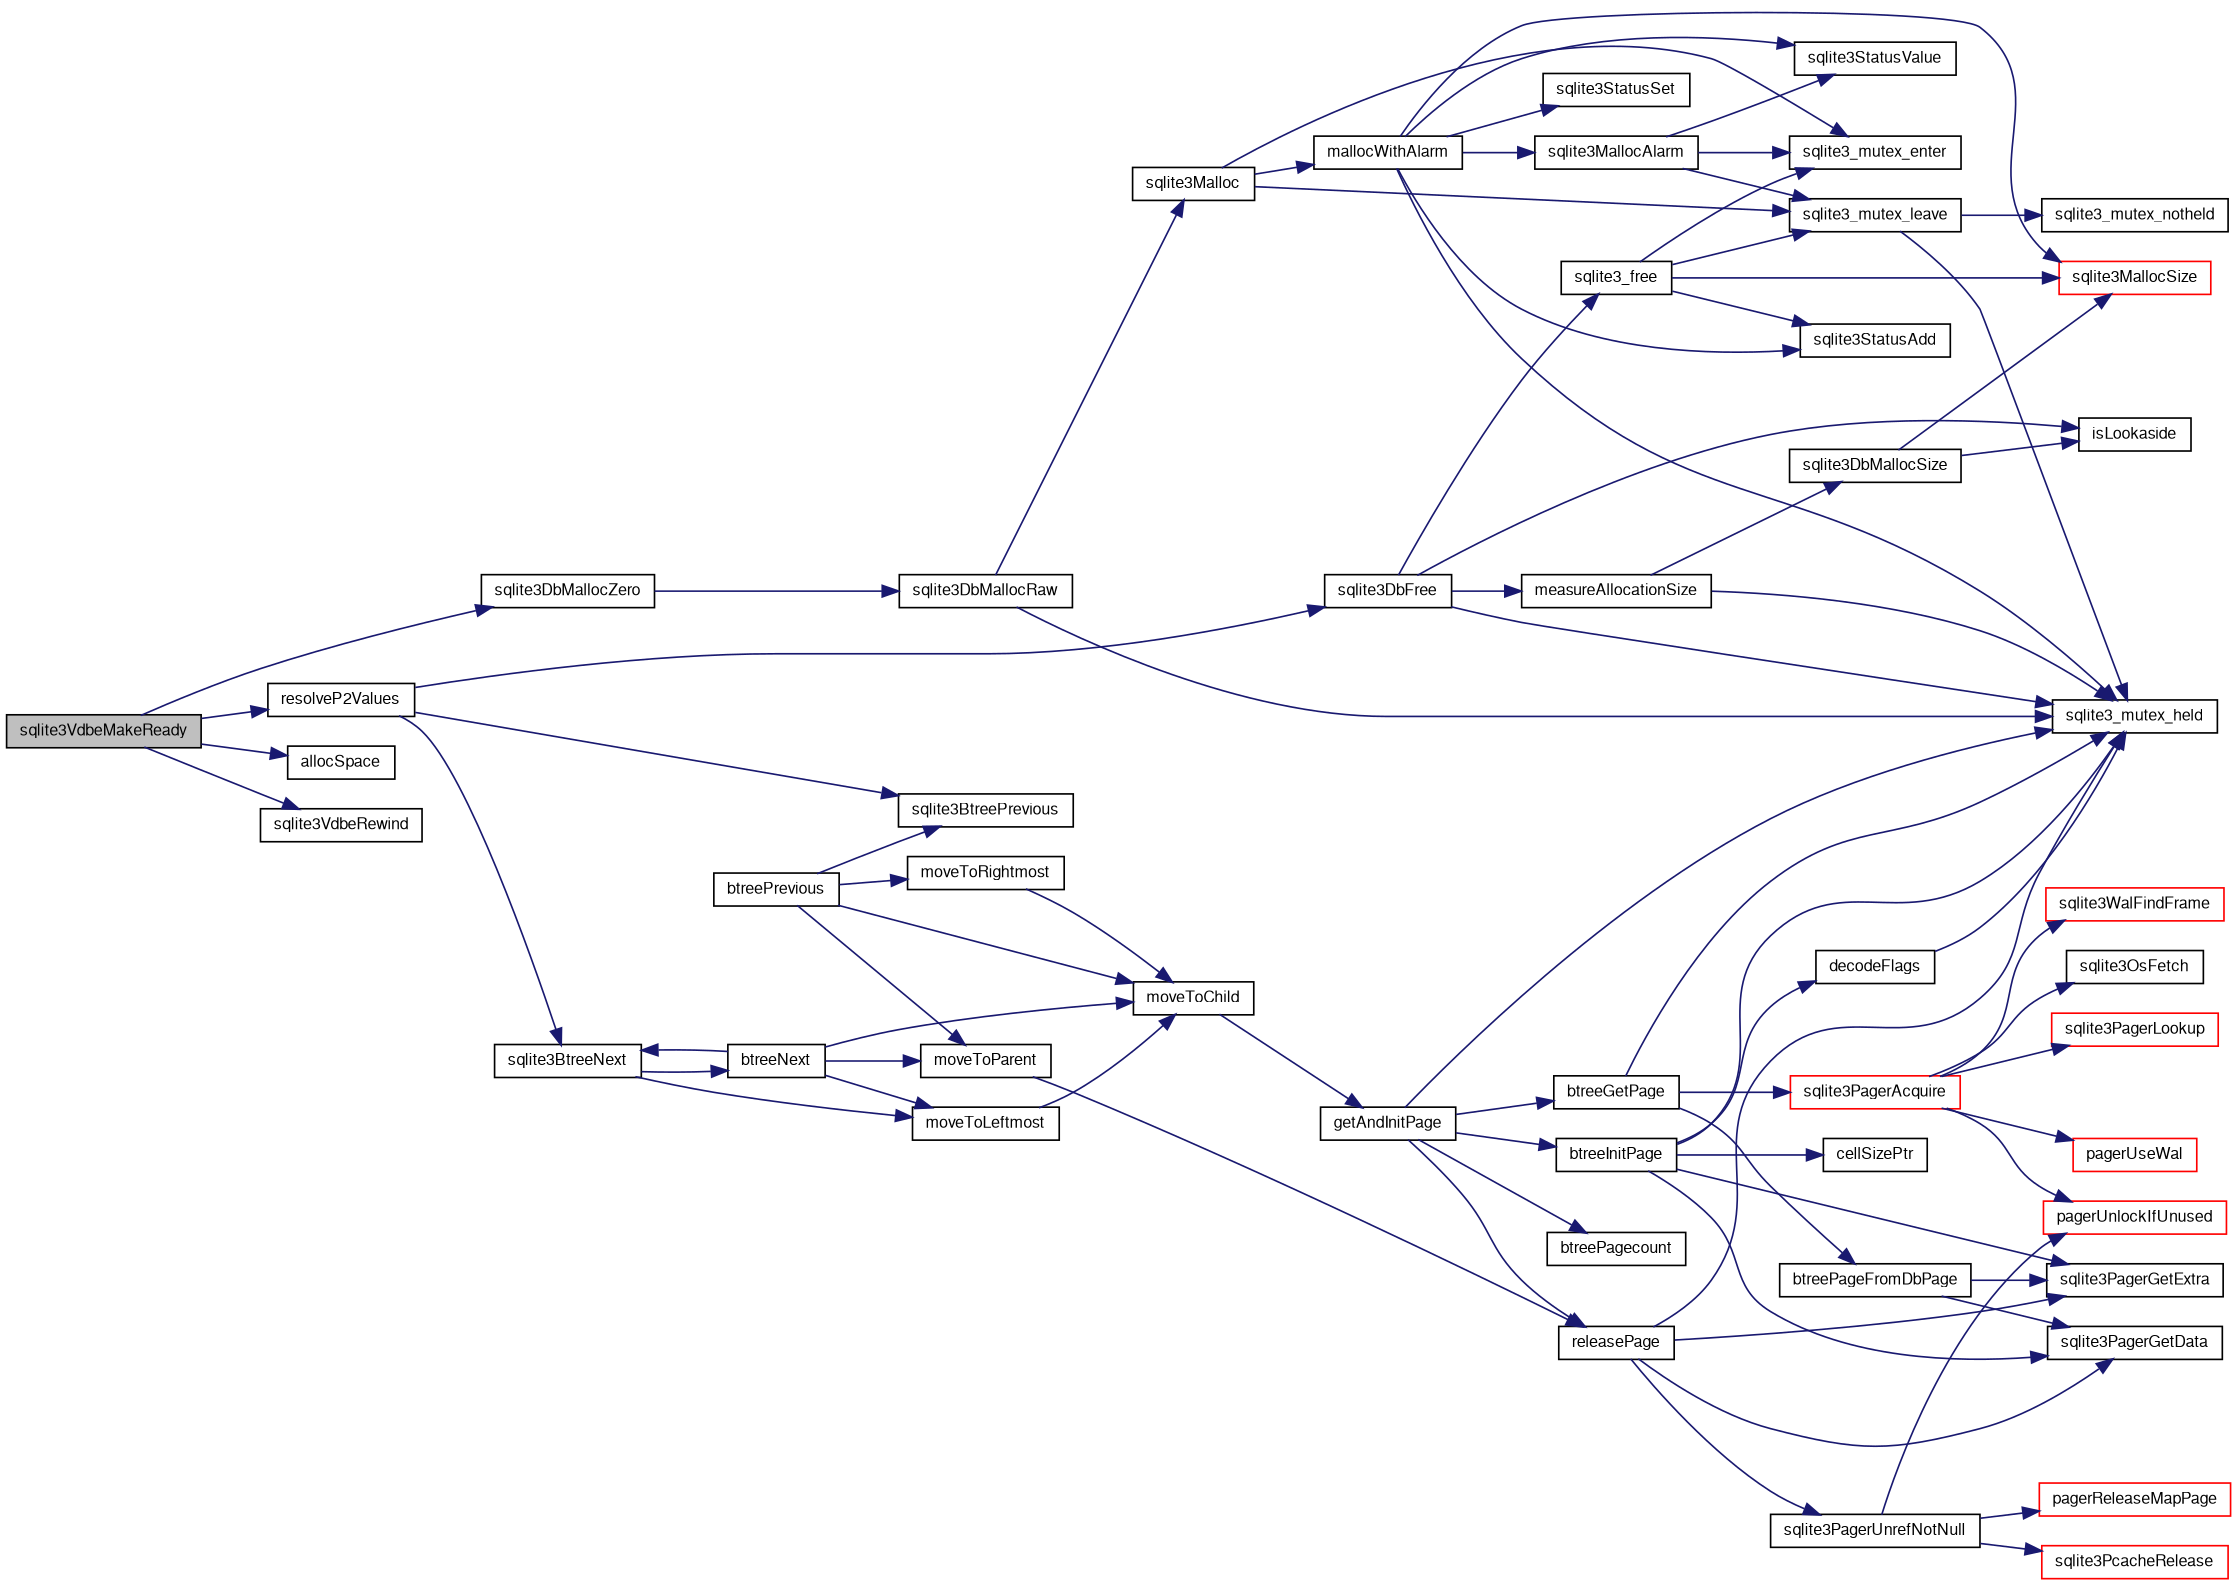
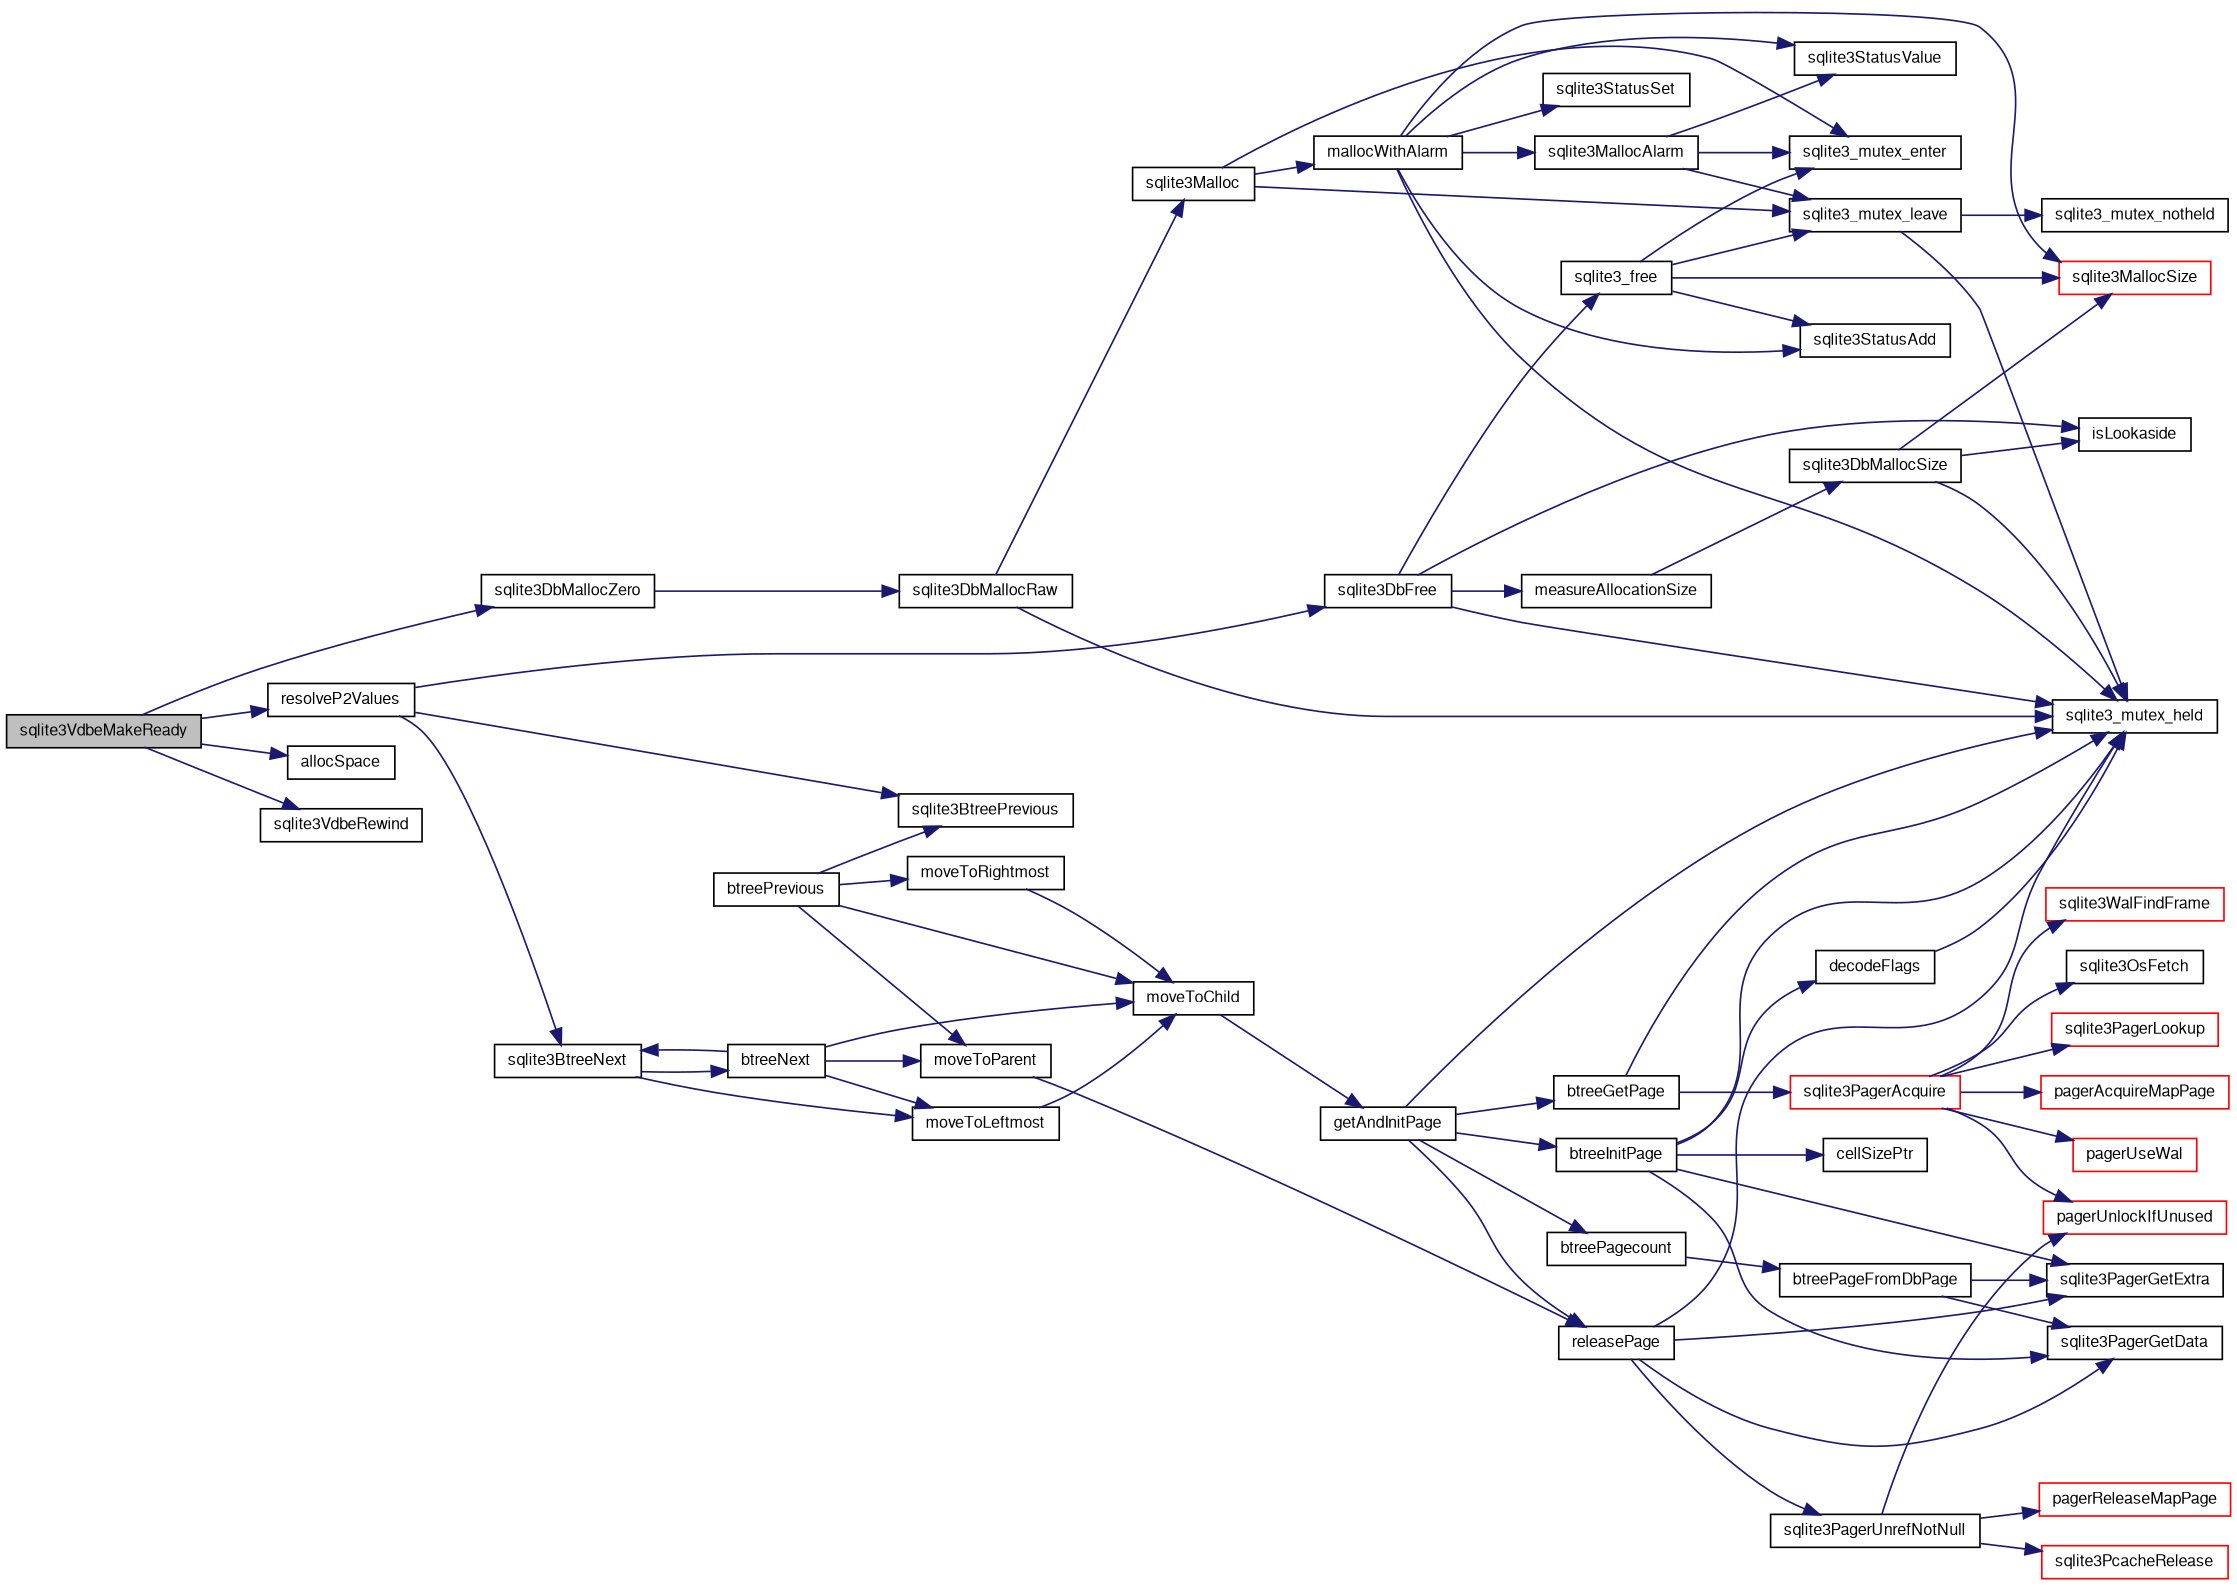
edge "measureAllocationSize" -> "sqlite3_mutex_held": now "sqlite3DbMallocSize" -> "sqlite3_mutex_held"
node "pagerAcquireMapPage": added
edge "btreeGetPage" -> "btreePageFromDbPage": now "btreePagecount" -> "btreePageFromDbPage"
